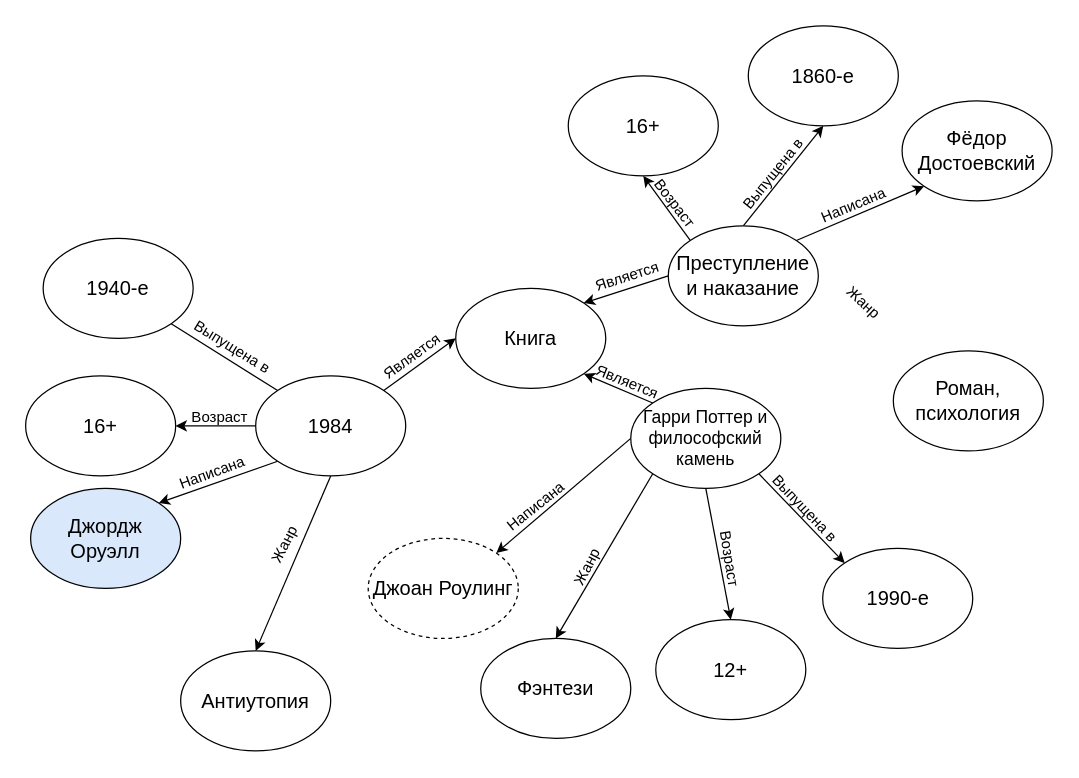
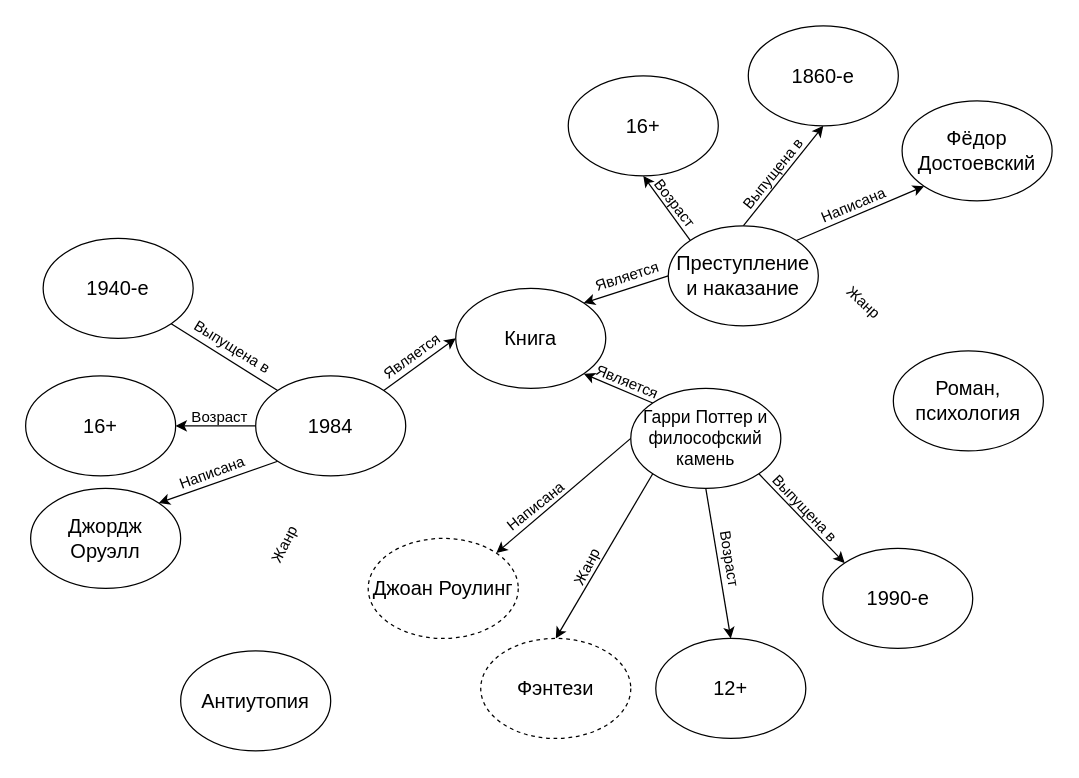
node "Джордж Оруэлл": fillcolor #dae8fc -> #ffffff
edge "1984" -> "Антиутопия": removed
node "12+": moved (731, 669) -> (731, 688)
node "Фэнтези": style solid -> dashed
